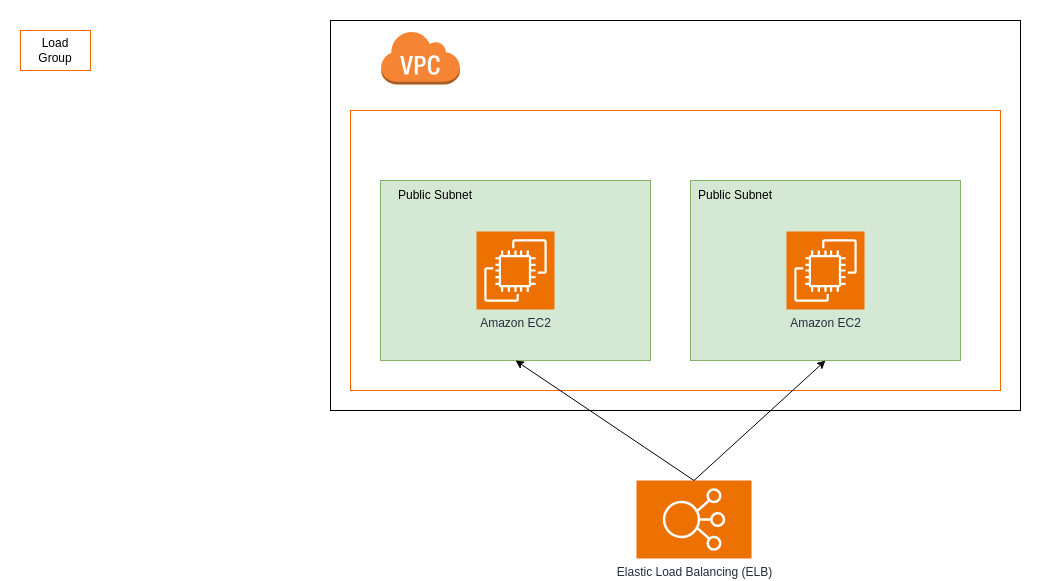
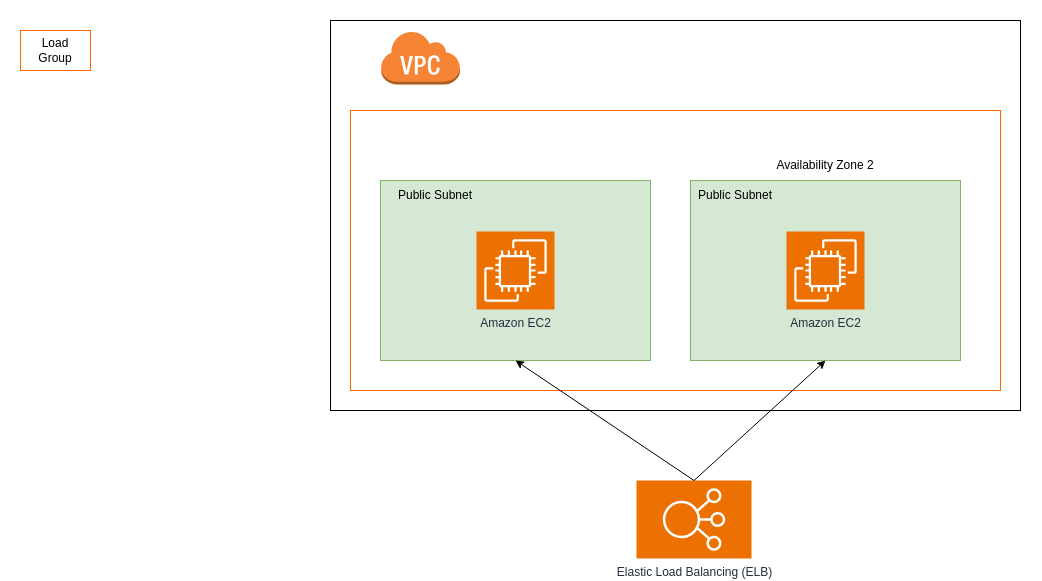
node "Availability Zone 2": added
